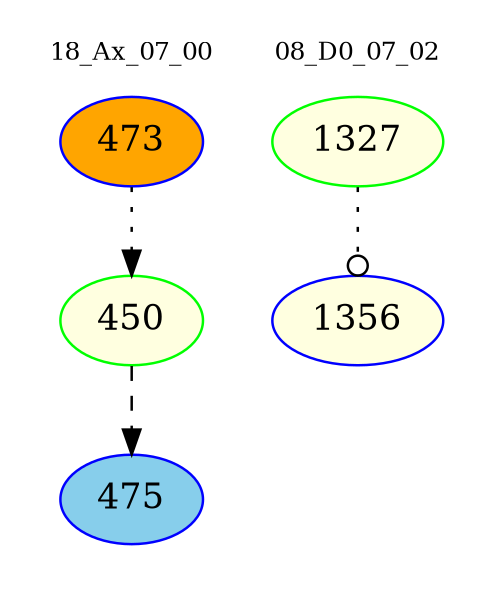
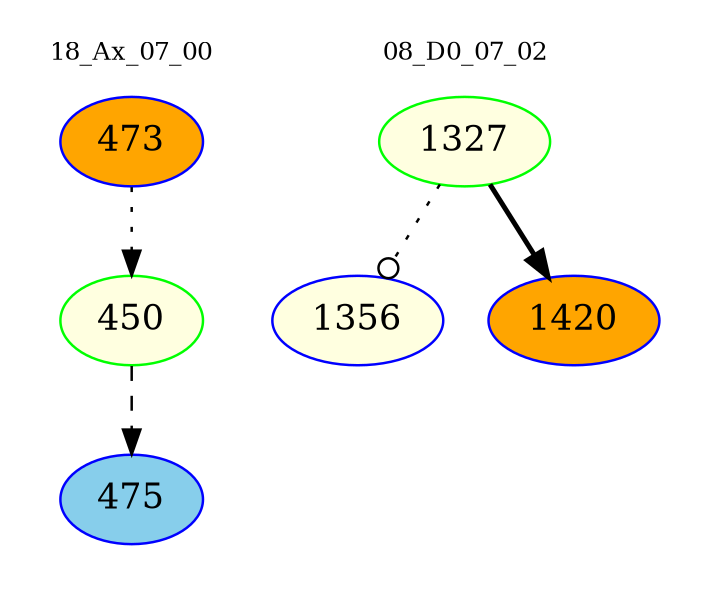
node "1420": added
